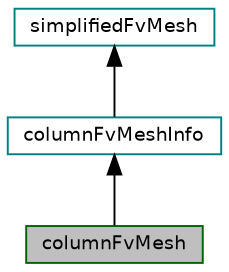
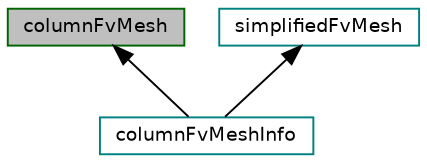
edge "columnFvMesh" -> "columnFvMeshInfo": reversed
